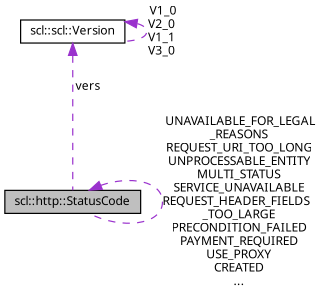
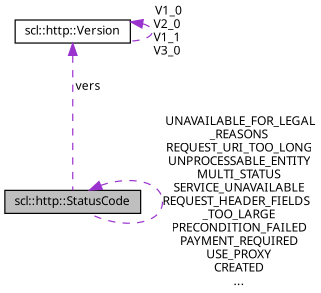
node "scl::scl::Version": label "scl::scl::Version" -> "scl::http::Version"
